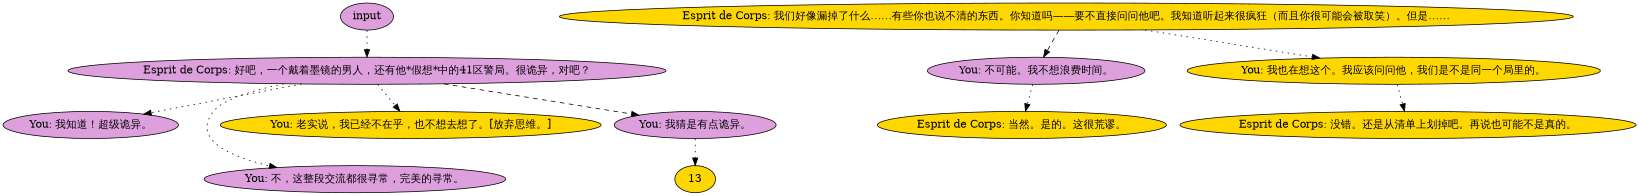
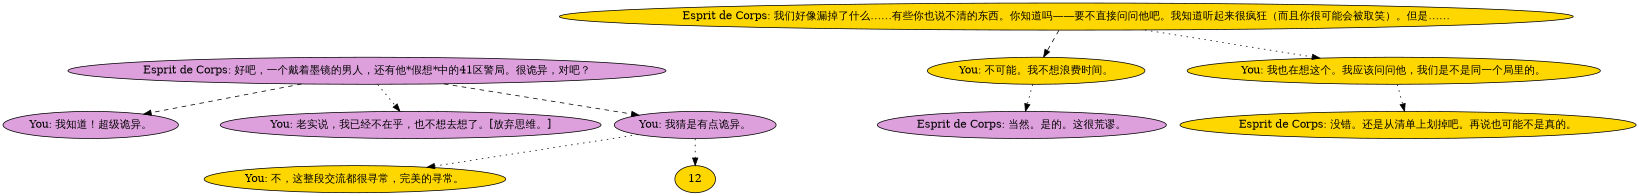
node "input": removed
node "You: 不可能。我不想浪费时间。": fillcolor plum -> gold
edge "Esprit de Corps: 好吧，一个戴着墨镜的男人，还有他*假想*中的41区警局。很诡异，对吧？" -> "You: 我知道！超级诡异。": style dotted -> dashed
edge "Esprit de Corps: 好吧，一个戴着墨镜的男人，还有他*假想*中的41区警局。很诡异，对吧？" -> "You: 不，这整段交流都很寻常，完美的寻常。": now "You: 我猜是有点诡异。" -> "You: 不，这整段交流都很寻常，完美的寻常。"
node "You: 老实说，我已经不在乎，也不想去想了。[放弃思维。]": fillcolor gold -> plum
node "Esprit de Corps: 当然。是的。这很荒谬。": fillcolor gold -> plum
node "You: 不，这整段交流都很寻常，完美的寻常。": fillcolor plum -> gold
node "13": label "13" -> "12"
